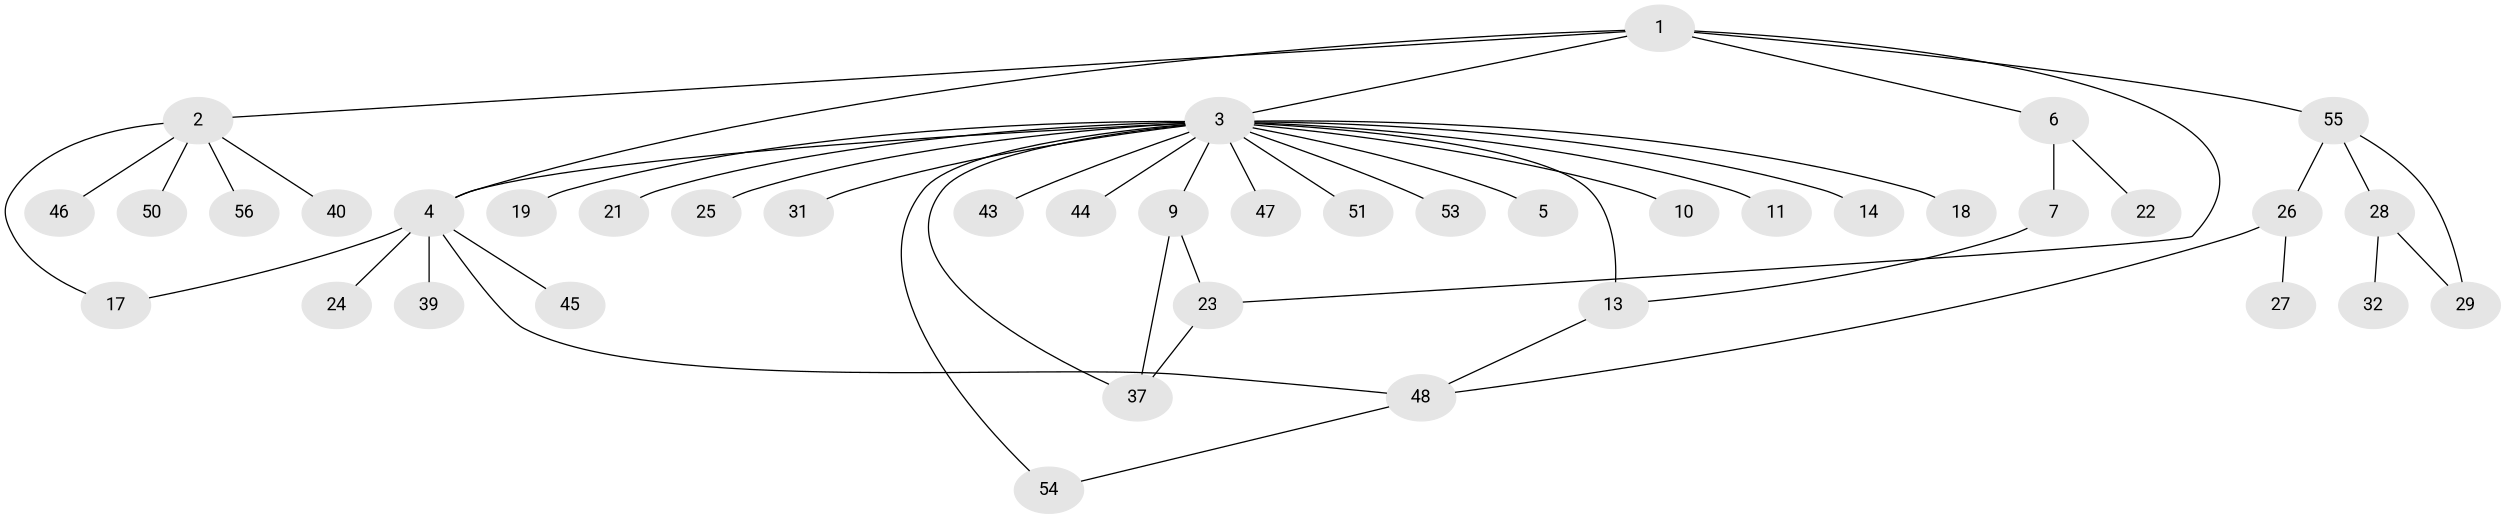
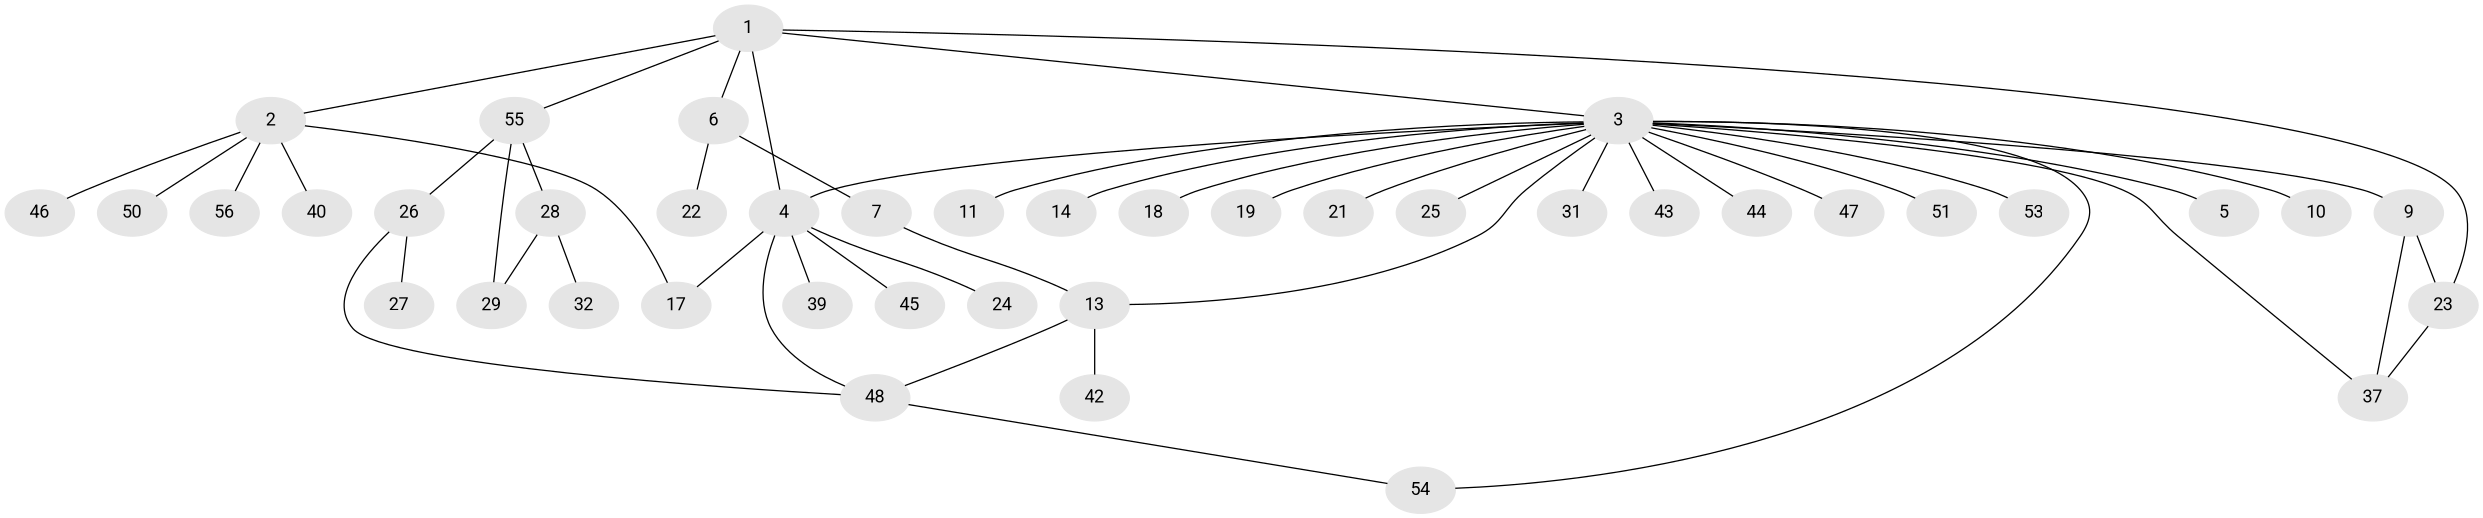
node "42": added
